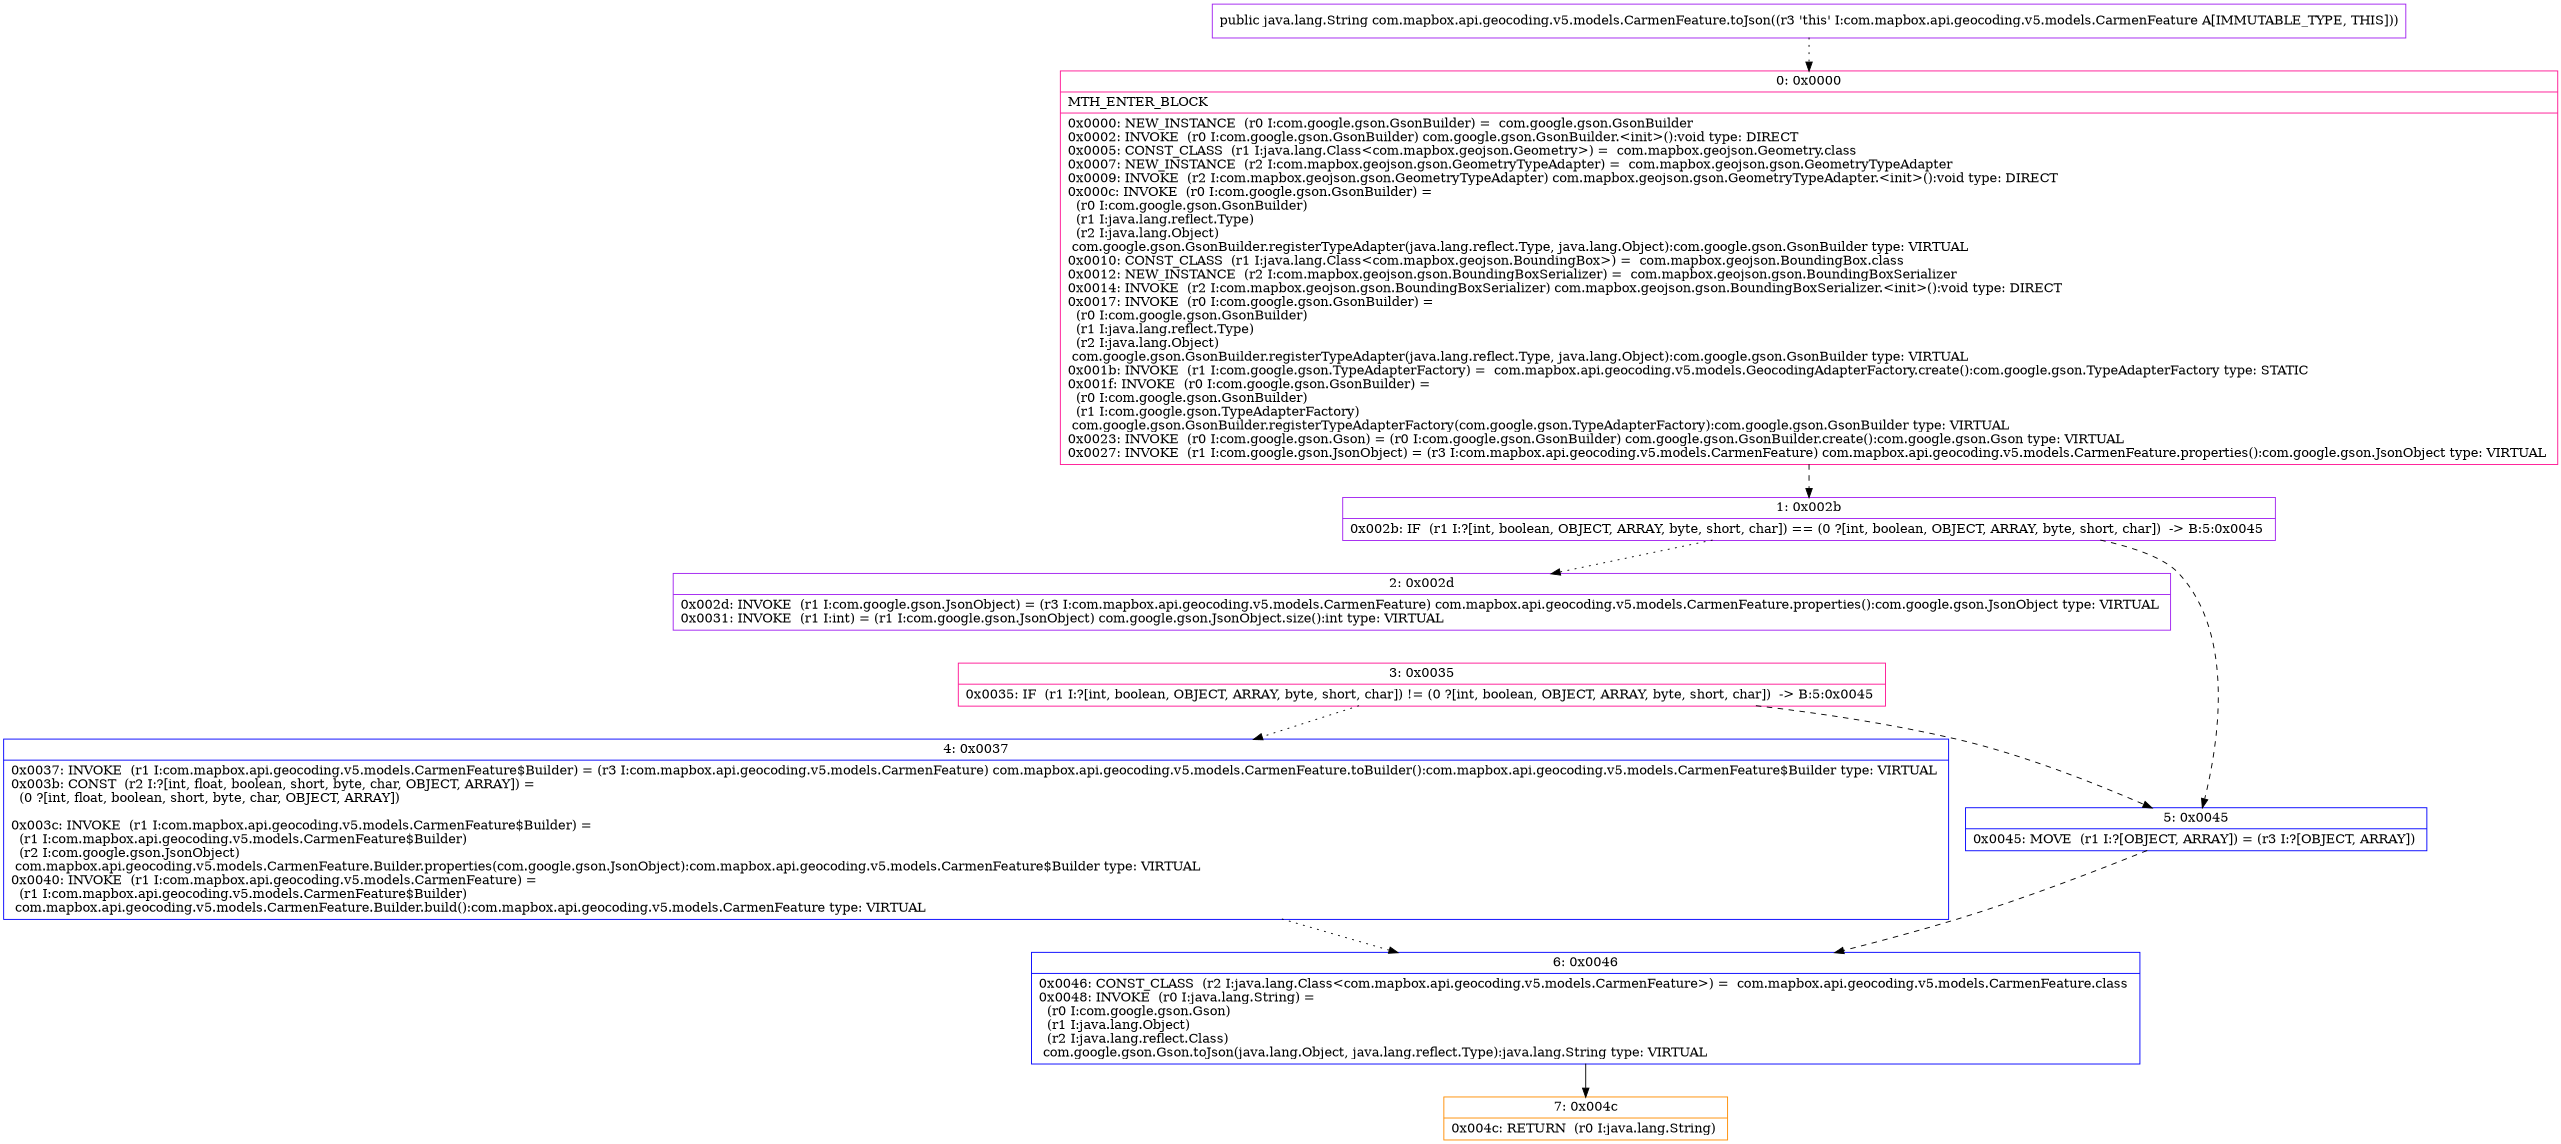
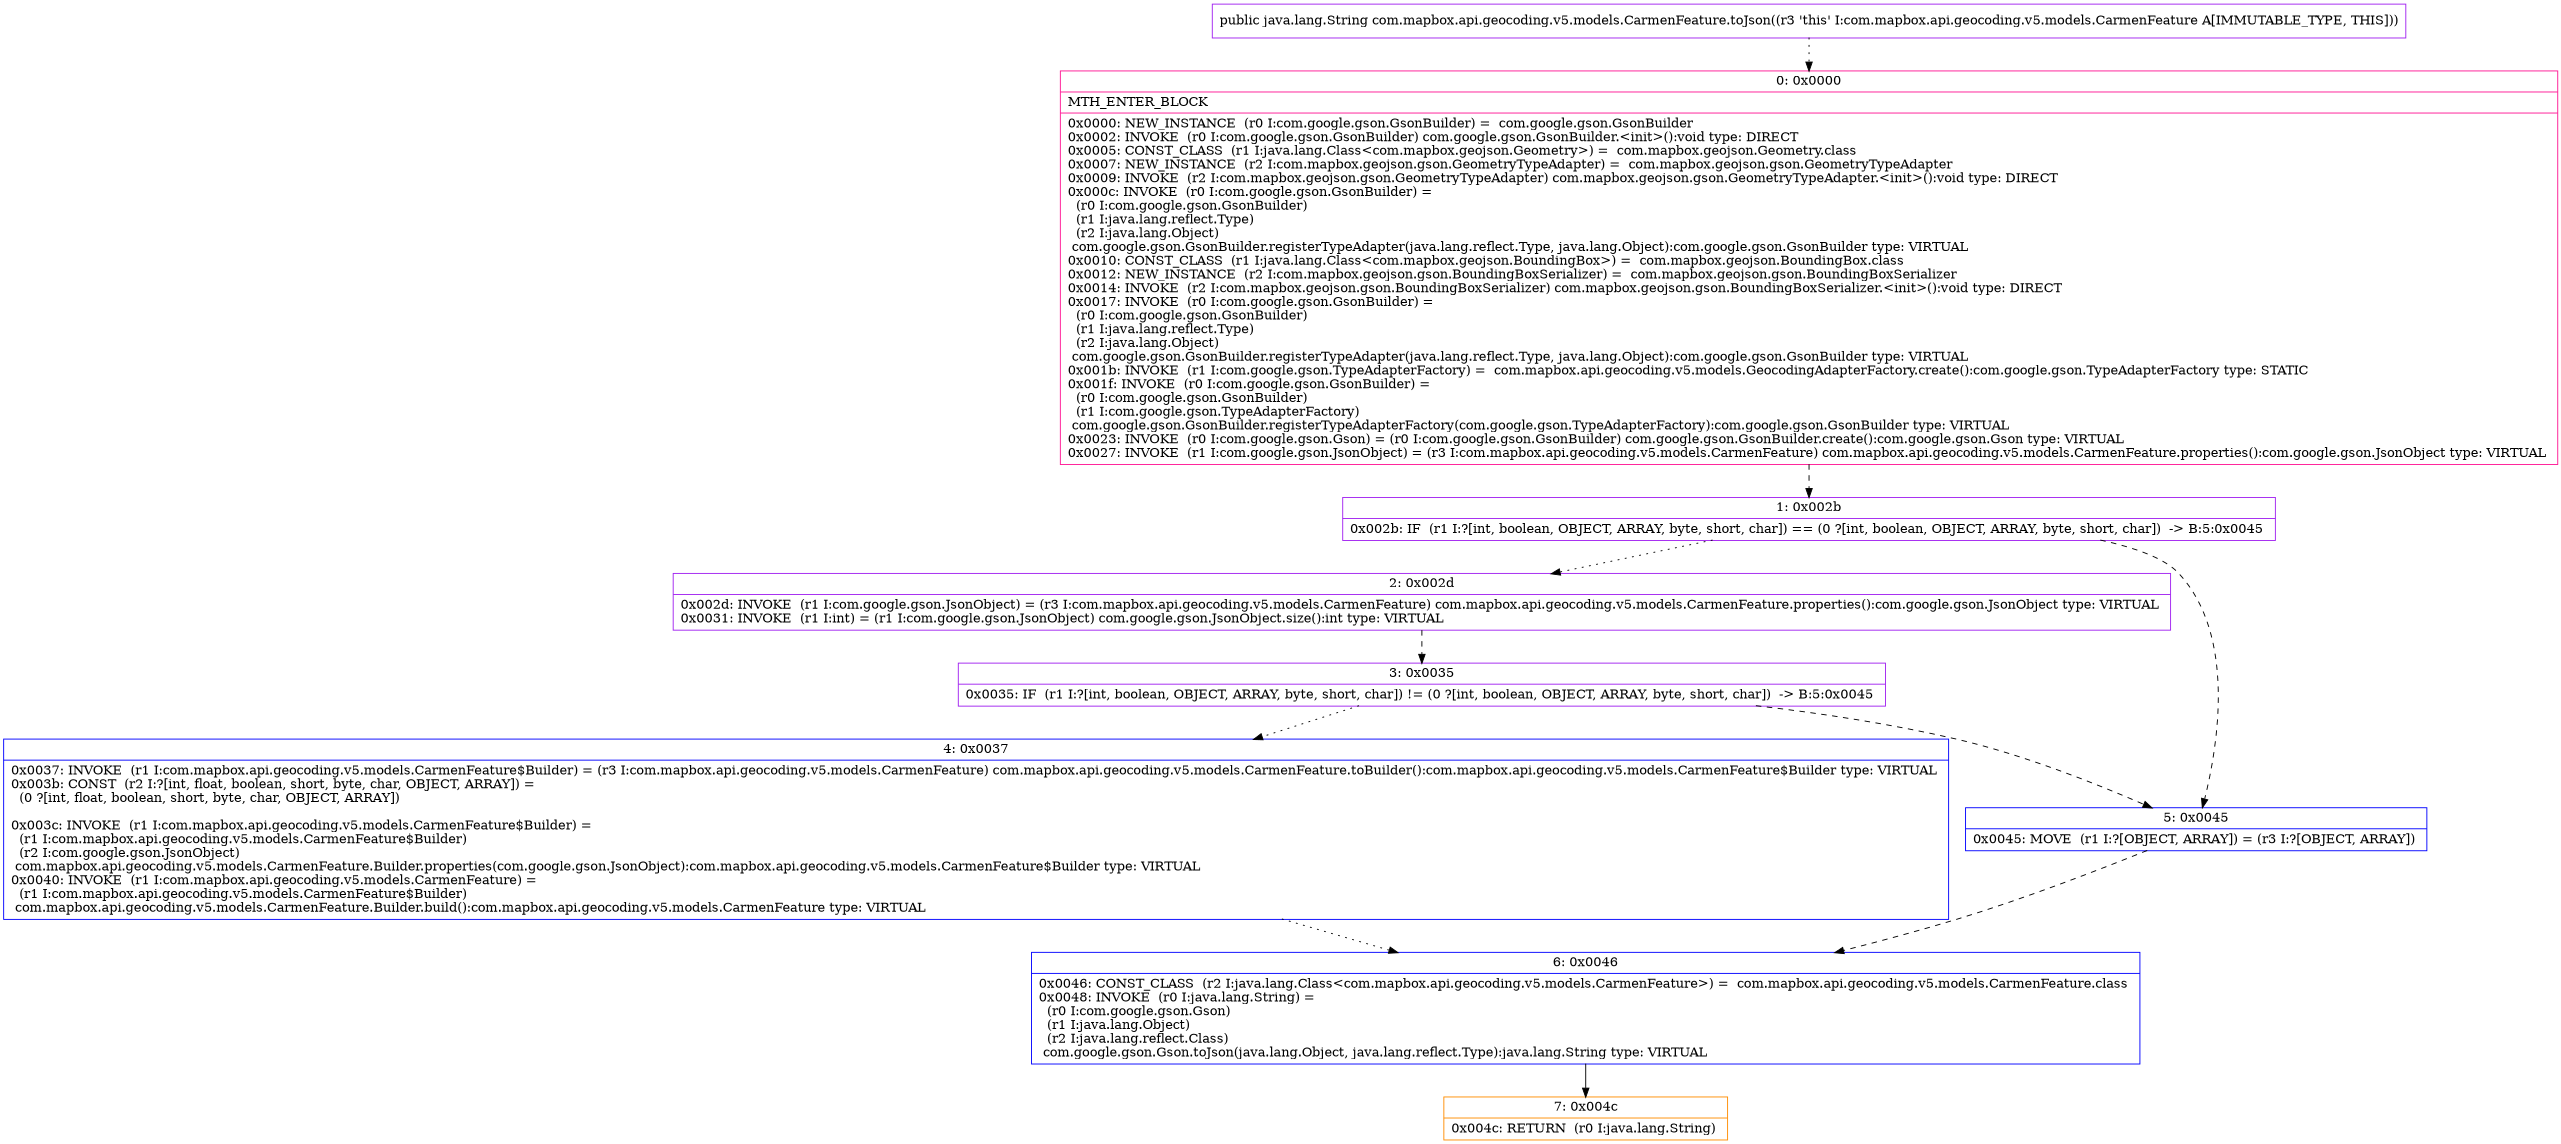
edge "2: 0x002d" -> "3: 0x0035": added
node "3: 0x0035": color deeppink -> purple
